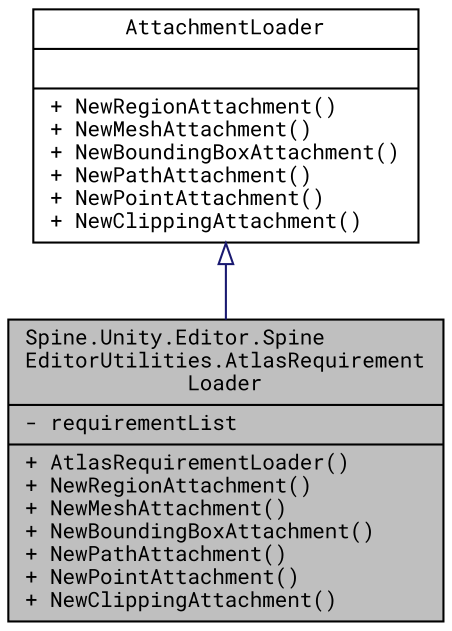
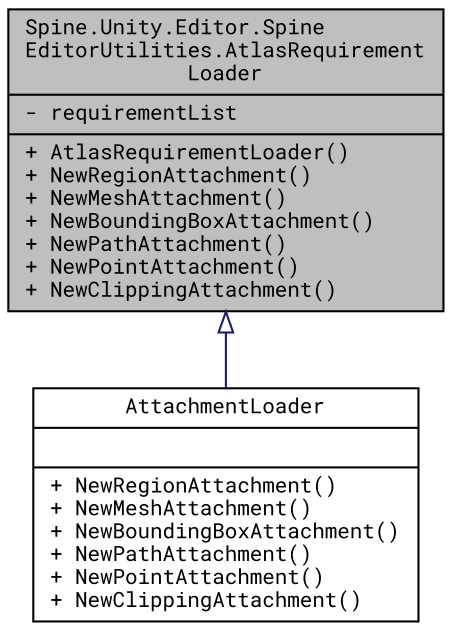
edge "Spine.Unity.Editor.Spine" -> "AttachmentLoader": reversed
